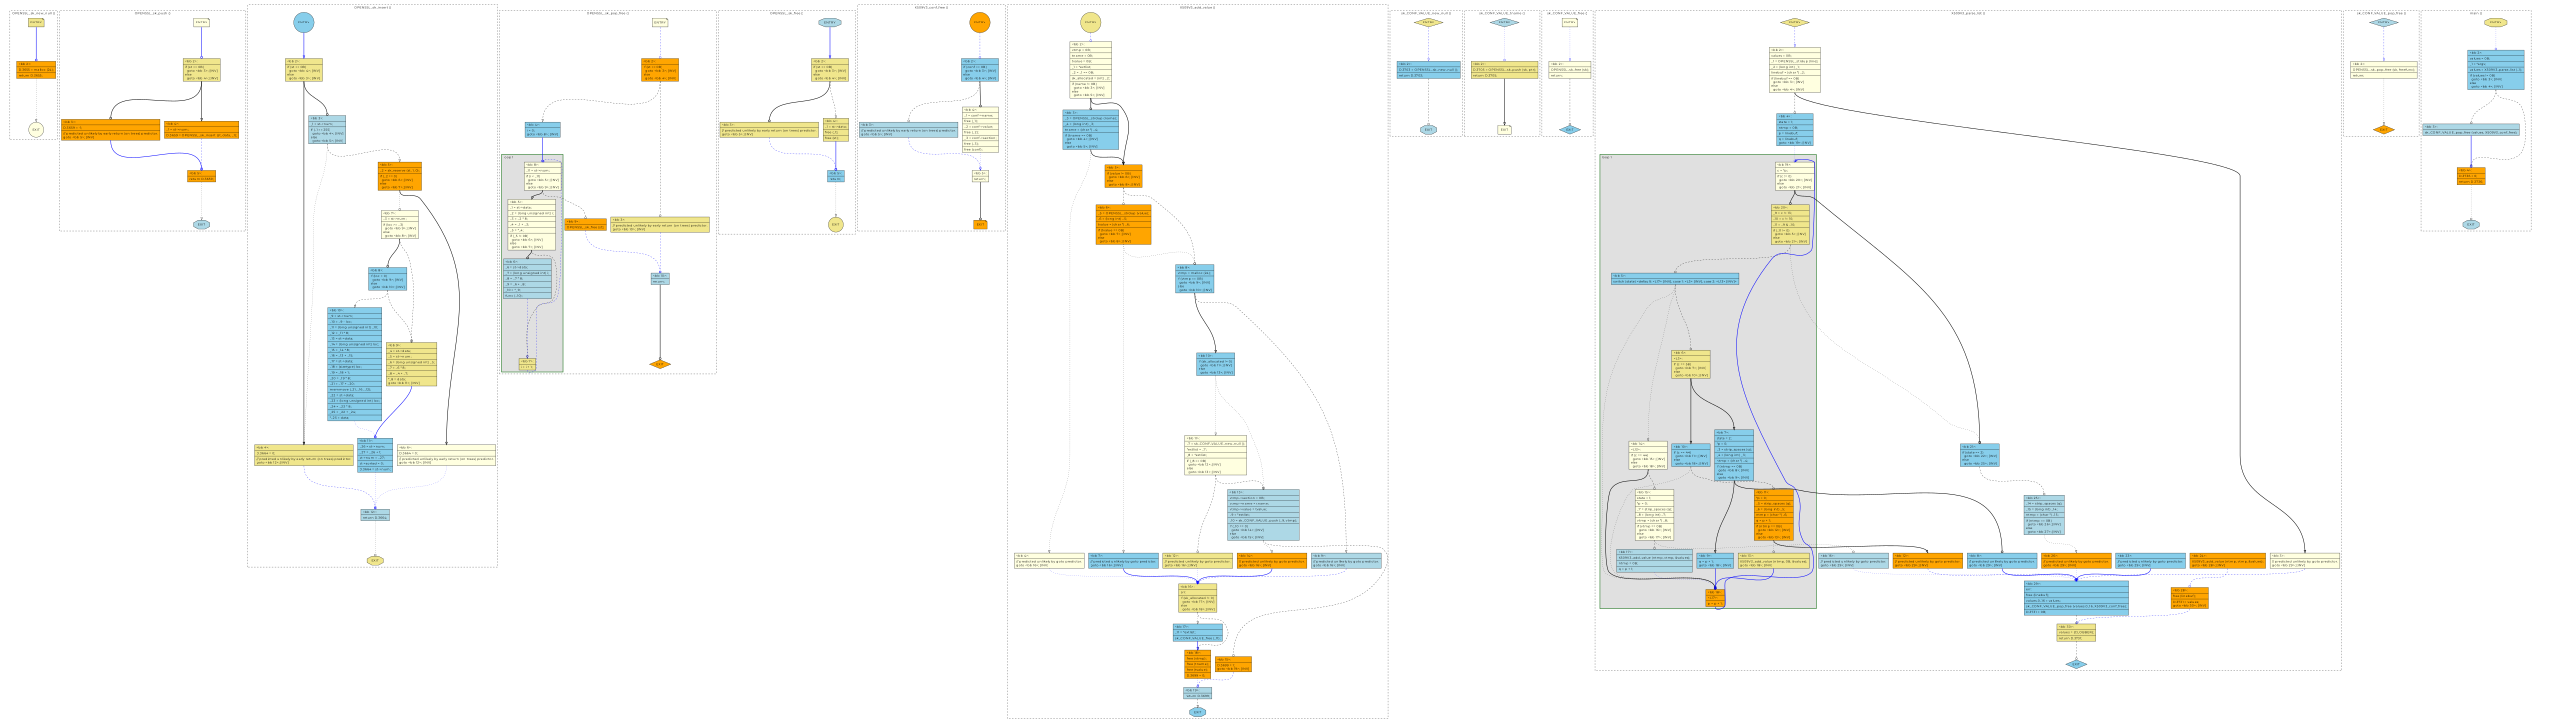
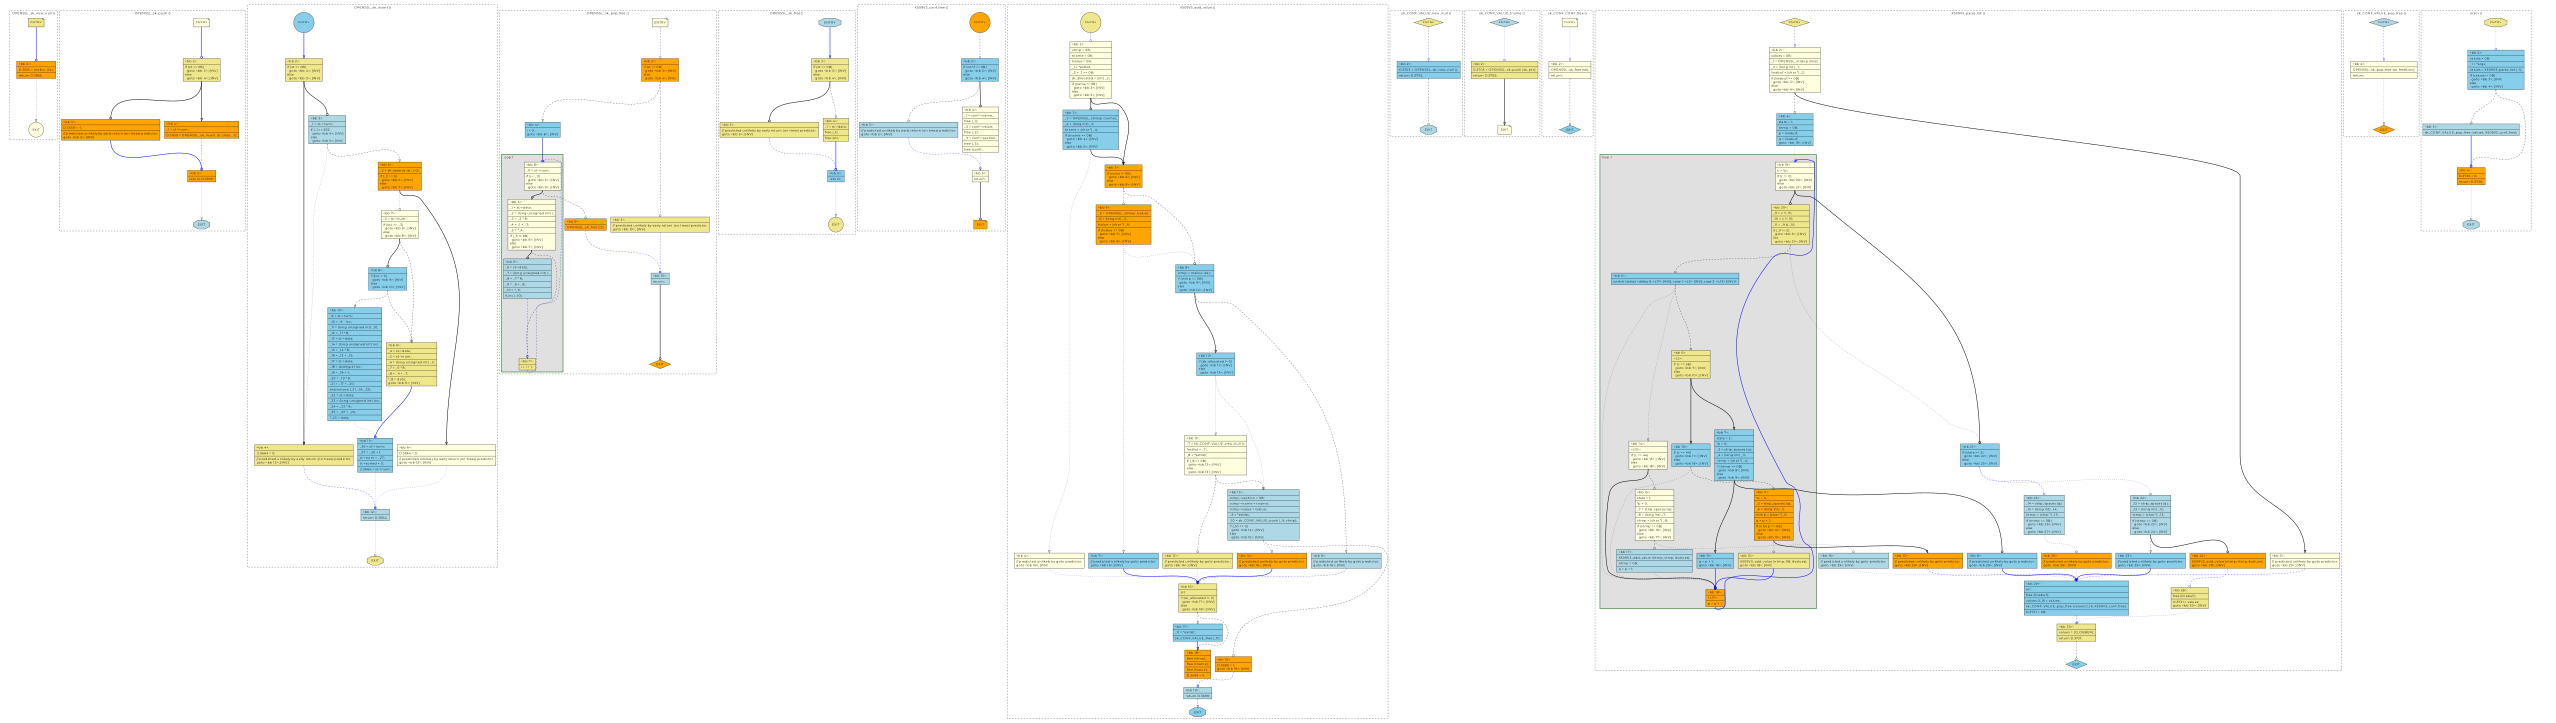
cluster "sk_CONF_VALUE_free ()": label "sk_CONF_VALUE_free ()" -> "sk_CONF_CONF_free ()"
node "<bb 20>:": text "else" -> "list"
edge "<bb 21>:" -> "<bb 25>:": color black -> blue
node "<bb 22>:": added
edge "<bb 25>:" -> "<bb 26>:": arrowhead onormal -> odot
node "<bb 28>:": fillcolor orange -> khaki
edge "<bb 28>:" -> "<bb 30>:": style dashed -> dotted
edge "<bb 29>:" -> "<bb 30>:": color black -> blue
